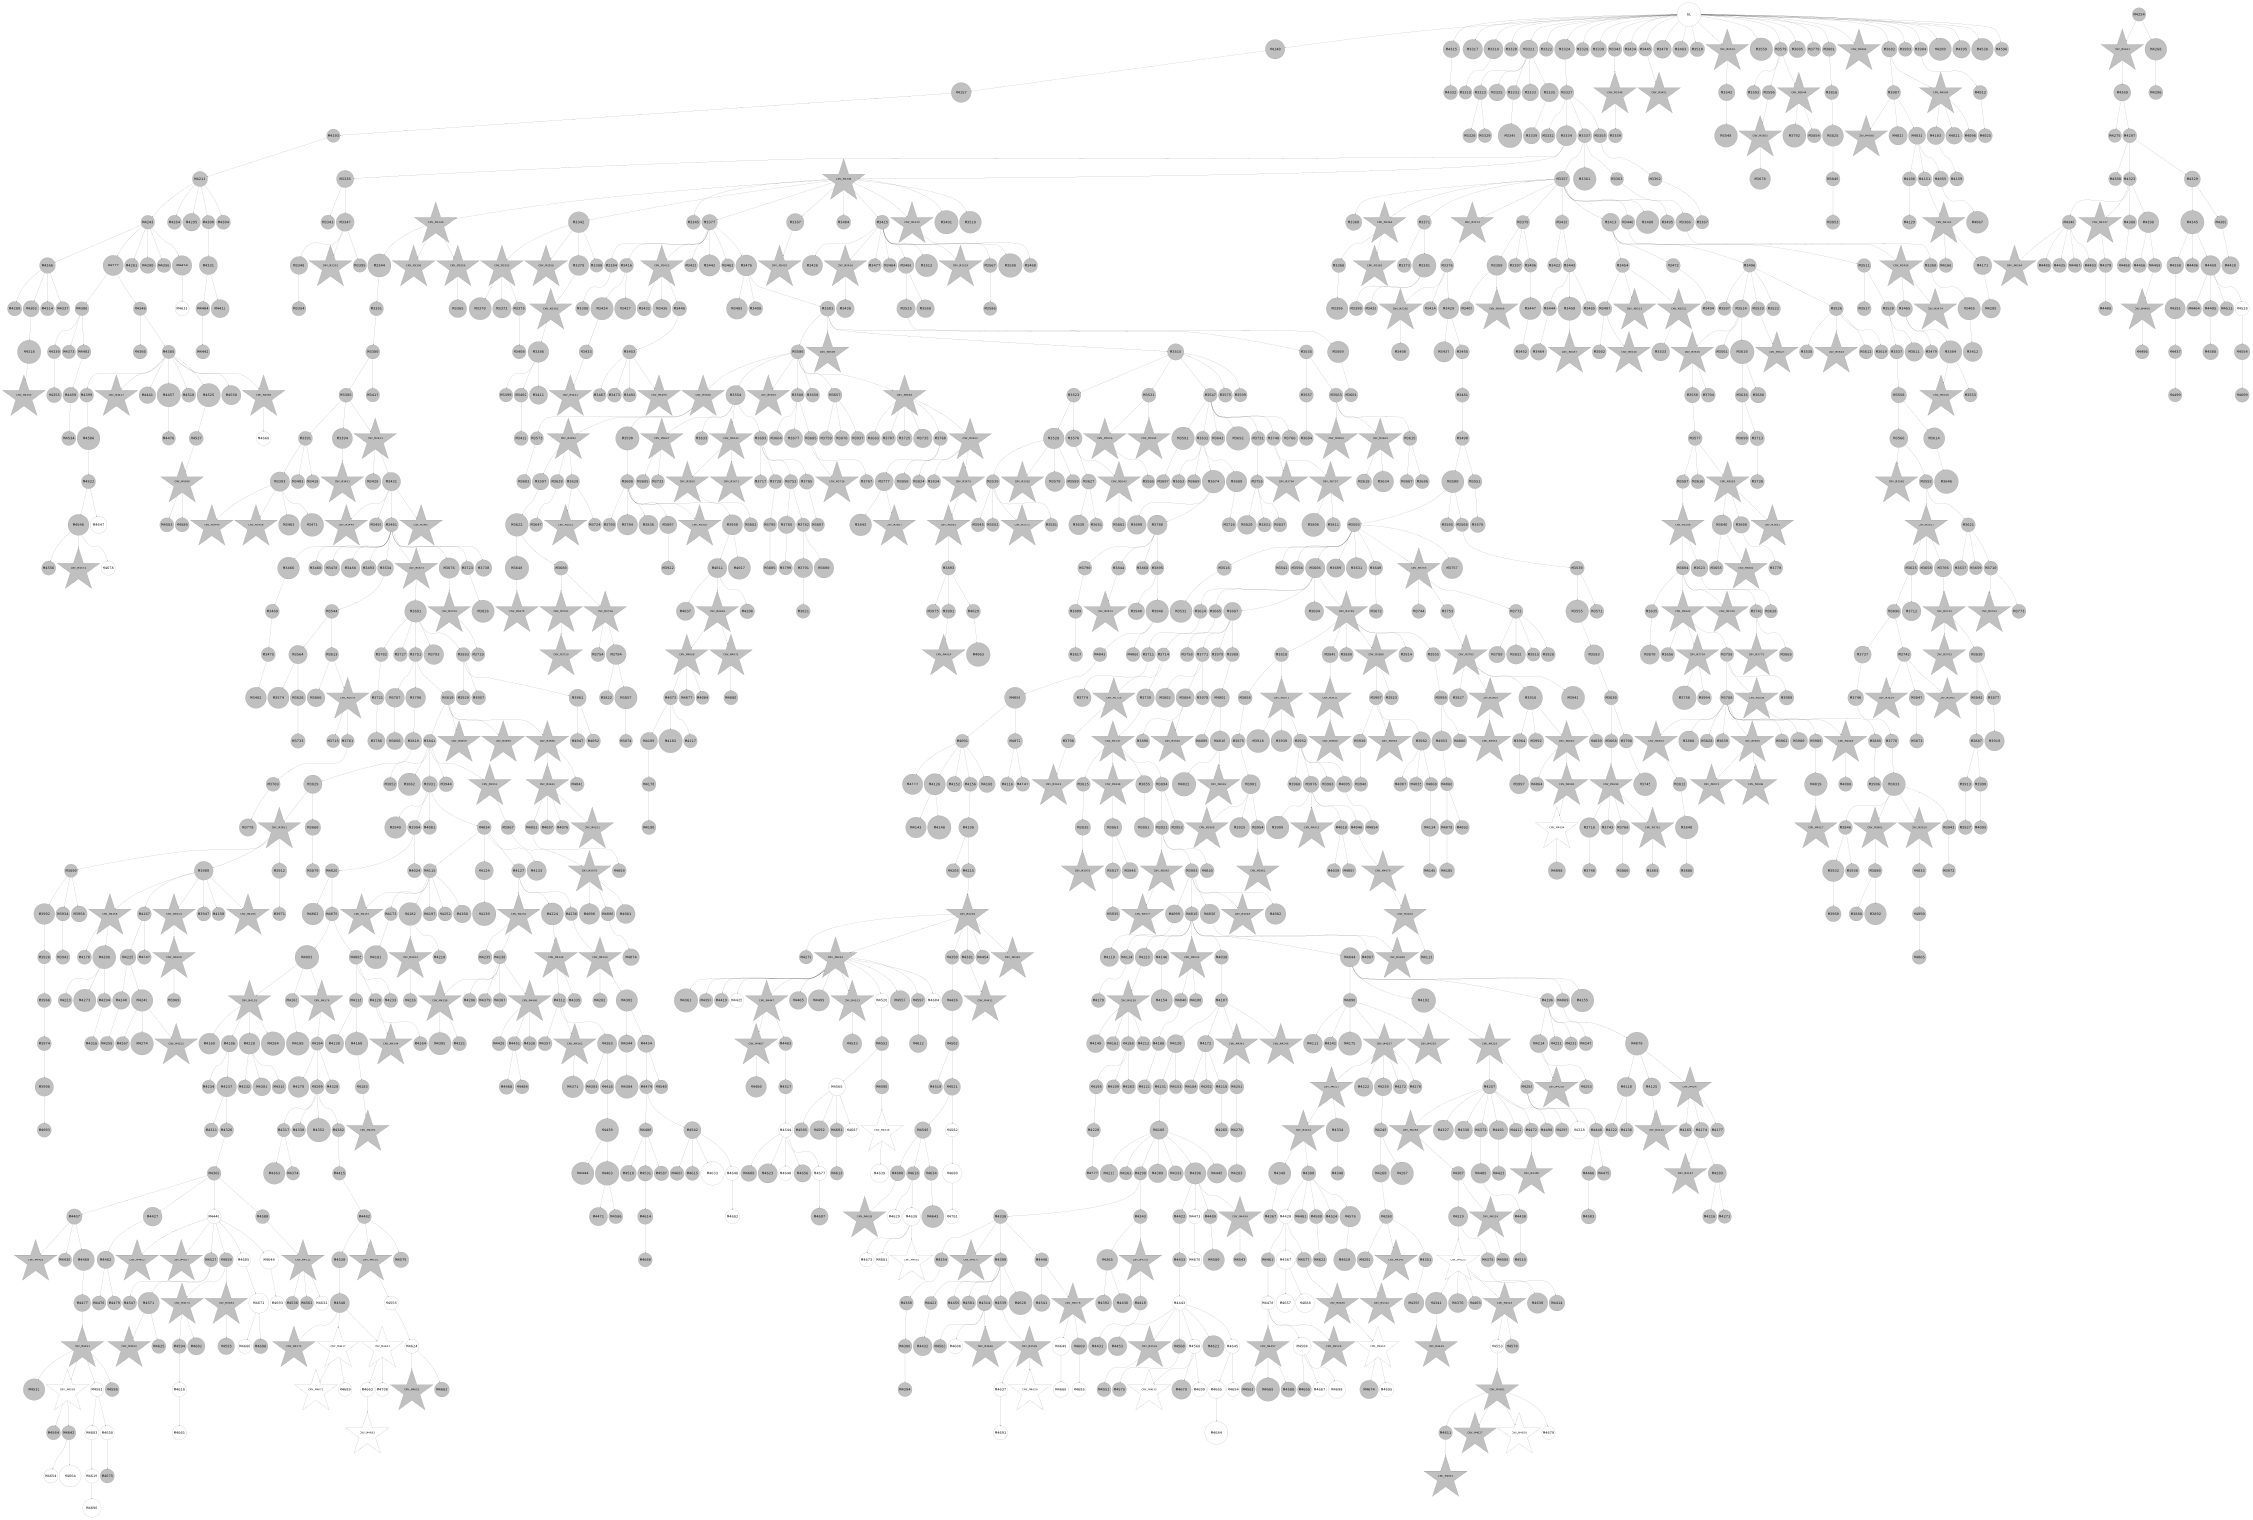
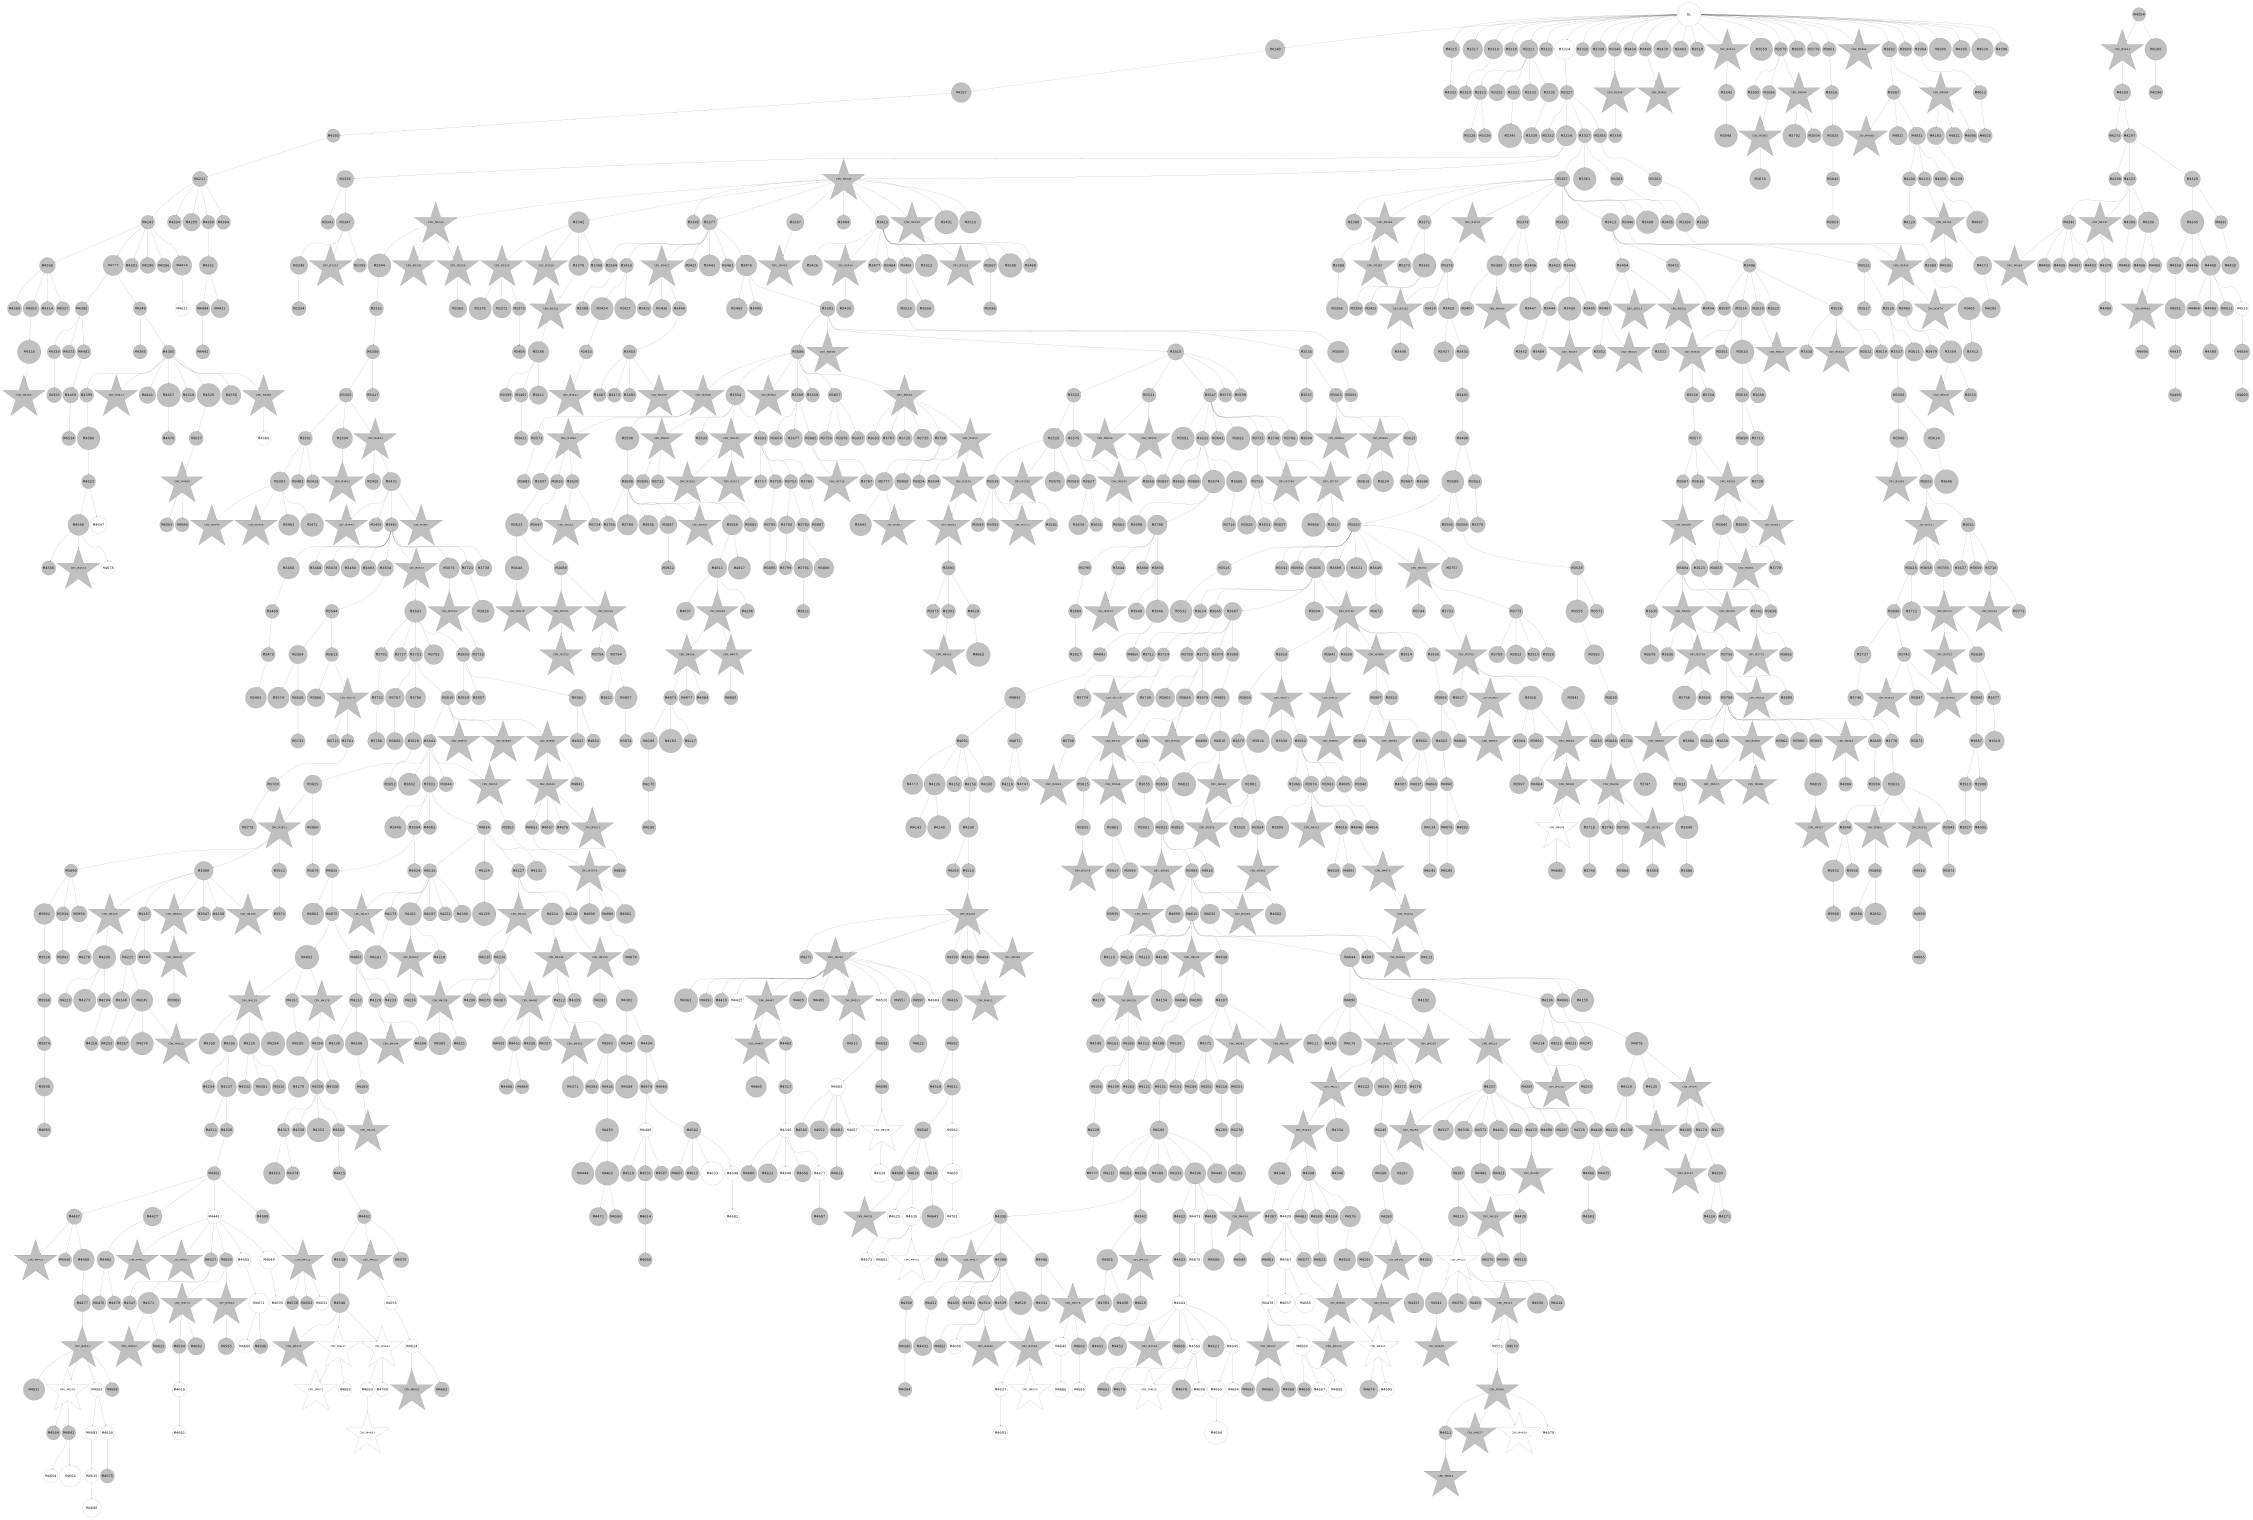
node "M3324": fillcolor grey -> white
node "M4486": fillcolor grey -> white
node "M4328": fillcolor white -> grey
